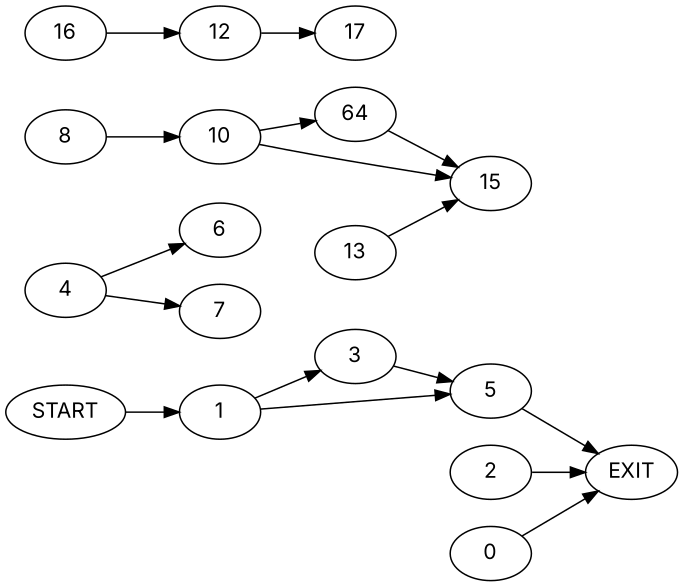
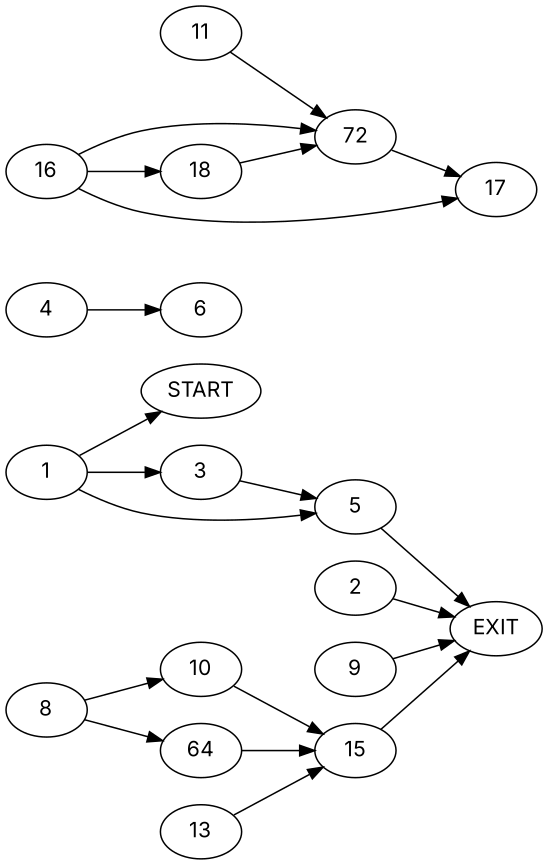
node "11": added
node "12": label "12" -> "72"
edge "10" -> "64": now "8" -> "64"
node "18": added
edge "16" -> "17": added
node "7": removed
edge "START" -> "1": reversed
node "0": label "0" -> "9"
edge "15" -> "EXIT": added
